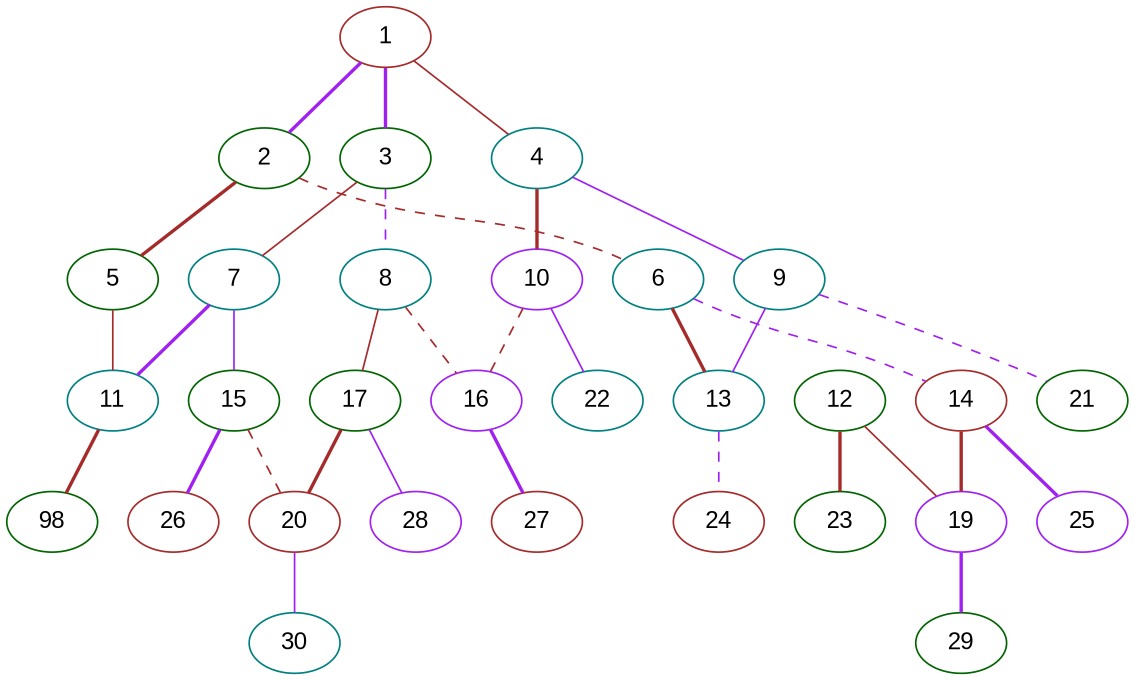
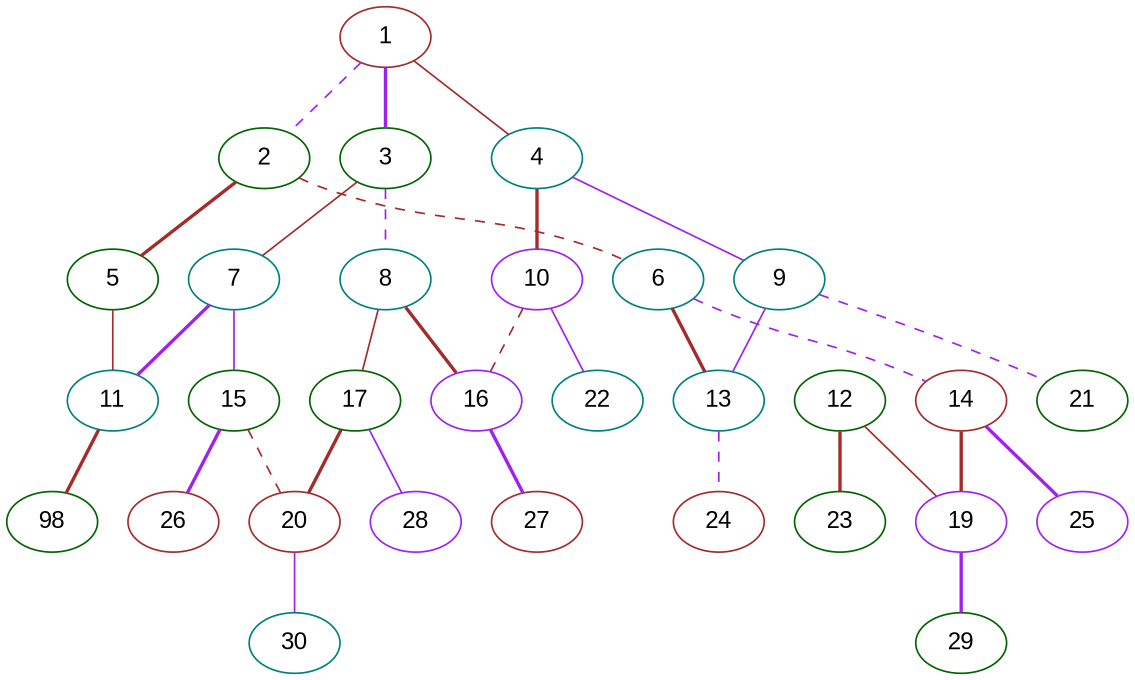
edge "1" -- "2": style bold -> dashed
edge "8" -- "16": style dashed -> bold
